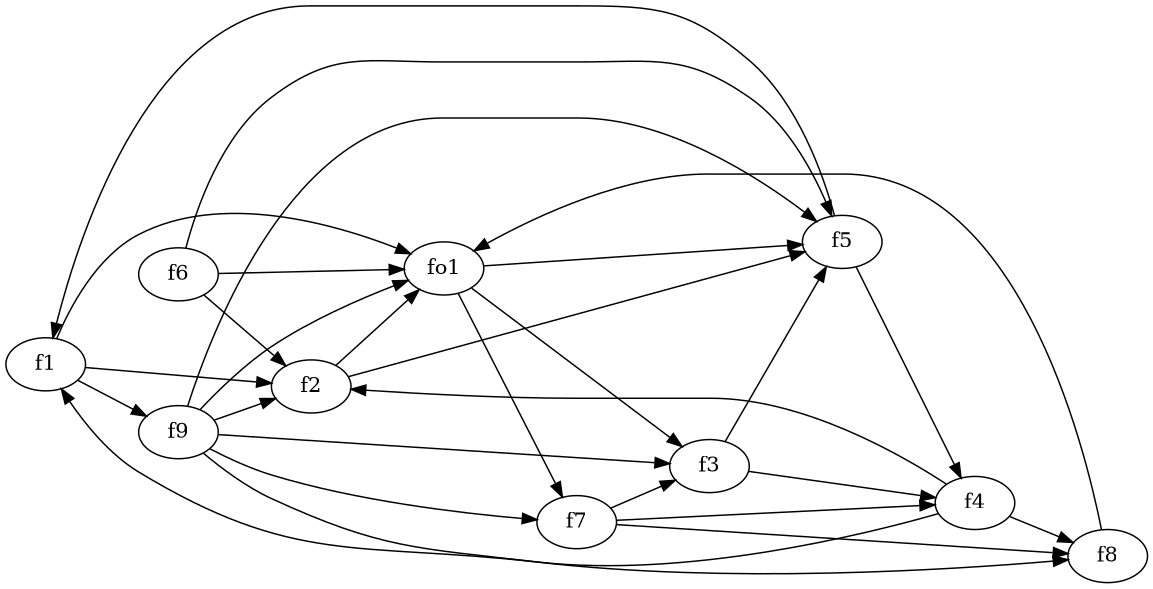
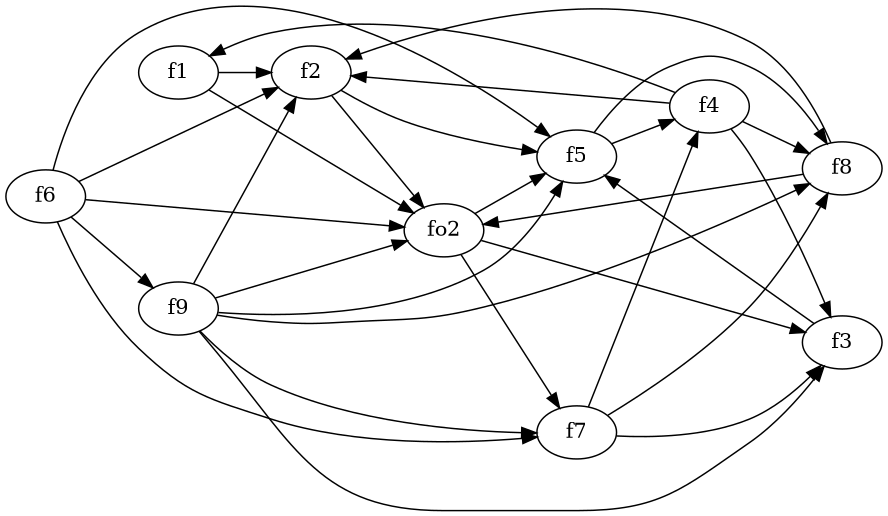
edge "f5" -> "f1": now "f5" -> "f8"
edge "f8" -> "f2": added
node "fo1": label "fo1" -> "fo2"
edge "f1" -> "f9": now "f6" -> "f9"
edge "f6" -> "f7": added
edge "f3" -> "f4": reversed
